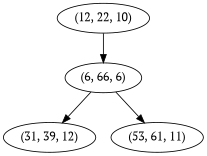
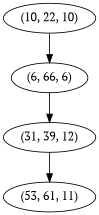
node "(12, 22, 10)": label "(12, 22, 10)" -> "(10, 22, 10)"
edge "(6, 66, 6)" -> "(53, 61, 11)": now "(31, 39, 12)" -> "(53, 61, 11)"
